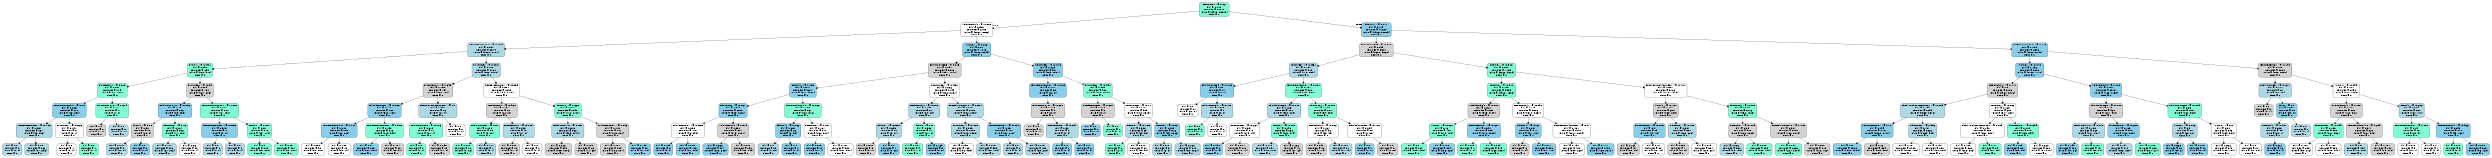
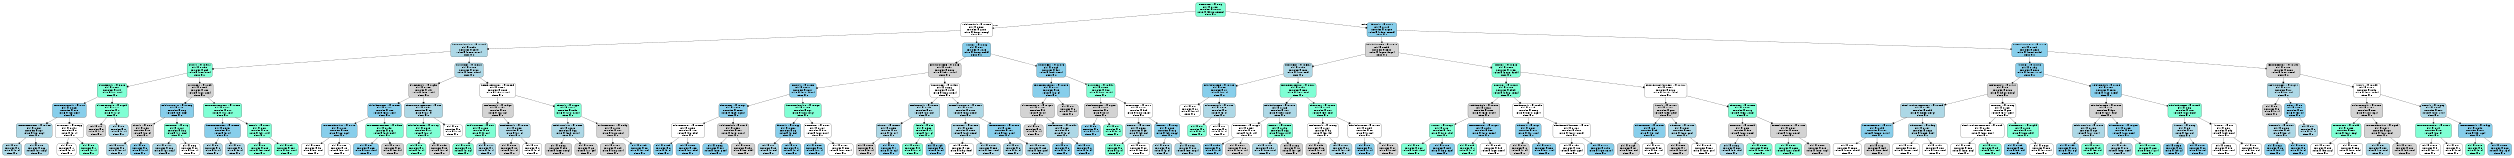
node "gini = 0.0 samples = 6 value = [11, 0] class = 0": added
node "gini = 0.289 samples = 949 value = [263, 1237] class = 1": fillcolor aquamarine -> white
node "gini = 0.5 samples = 1368 value = [1115, 1089] class = 0": fillcolor skyblue -> white
node "gini = 0.375 samples = 3 value = [1, 3] class = 1": added
